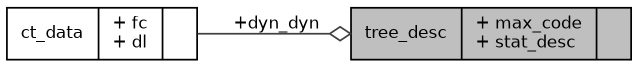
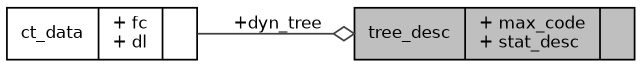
edge "ct_data" -> "tree_desc": label " +dyn_dyn" -> " +dyn_tree"
